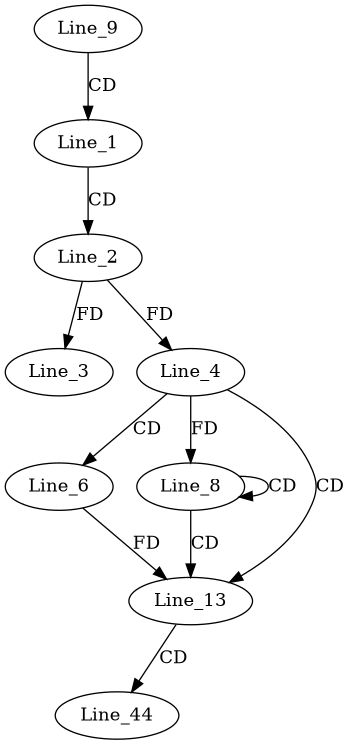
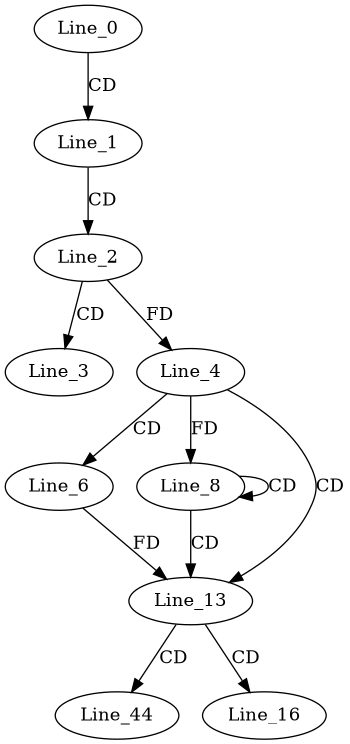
node "Line_9": label "Line_9" -> "Line_0"
edge "Line_2" -> "Line_3": label "FD" -> "CD"
node "Line_16": added
